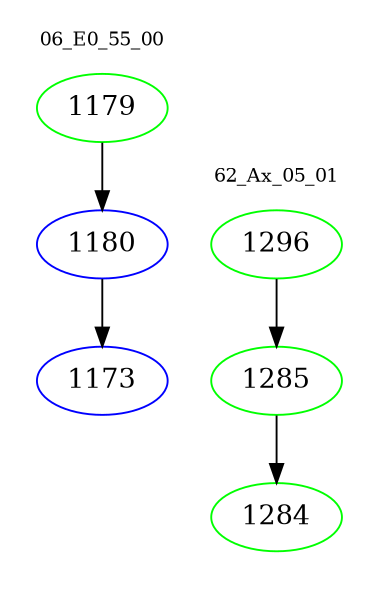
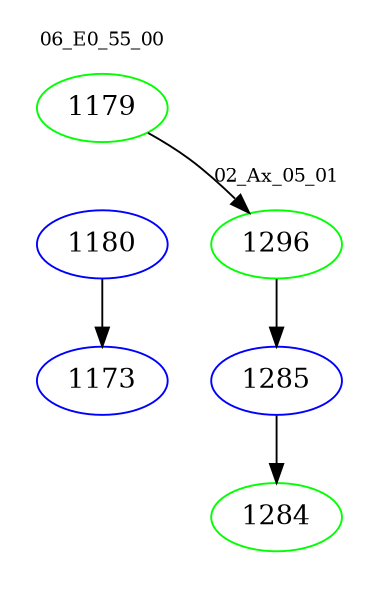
edge "1179" -> "1180": now "1179" -> "1296"
cluster "62_Ax_05_01": label "62_Ax_05_01" -> "02_Ax_05_01"
node "1285": color green -> blue
